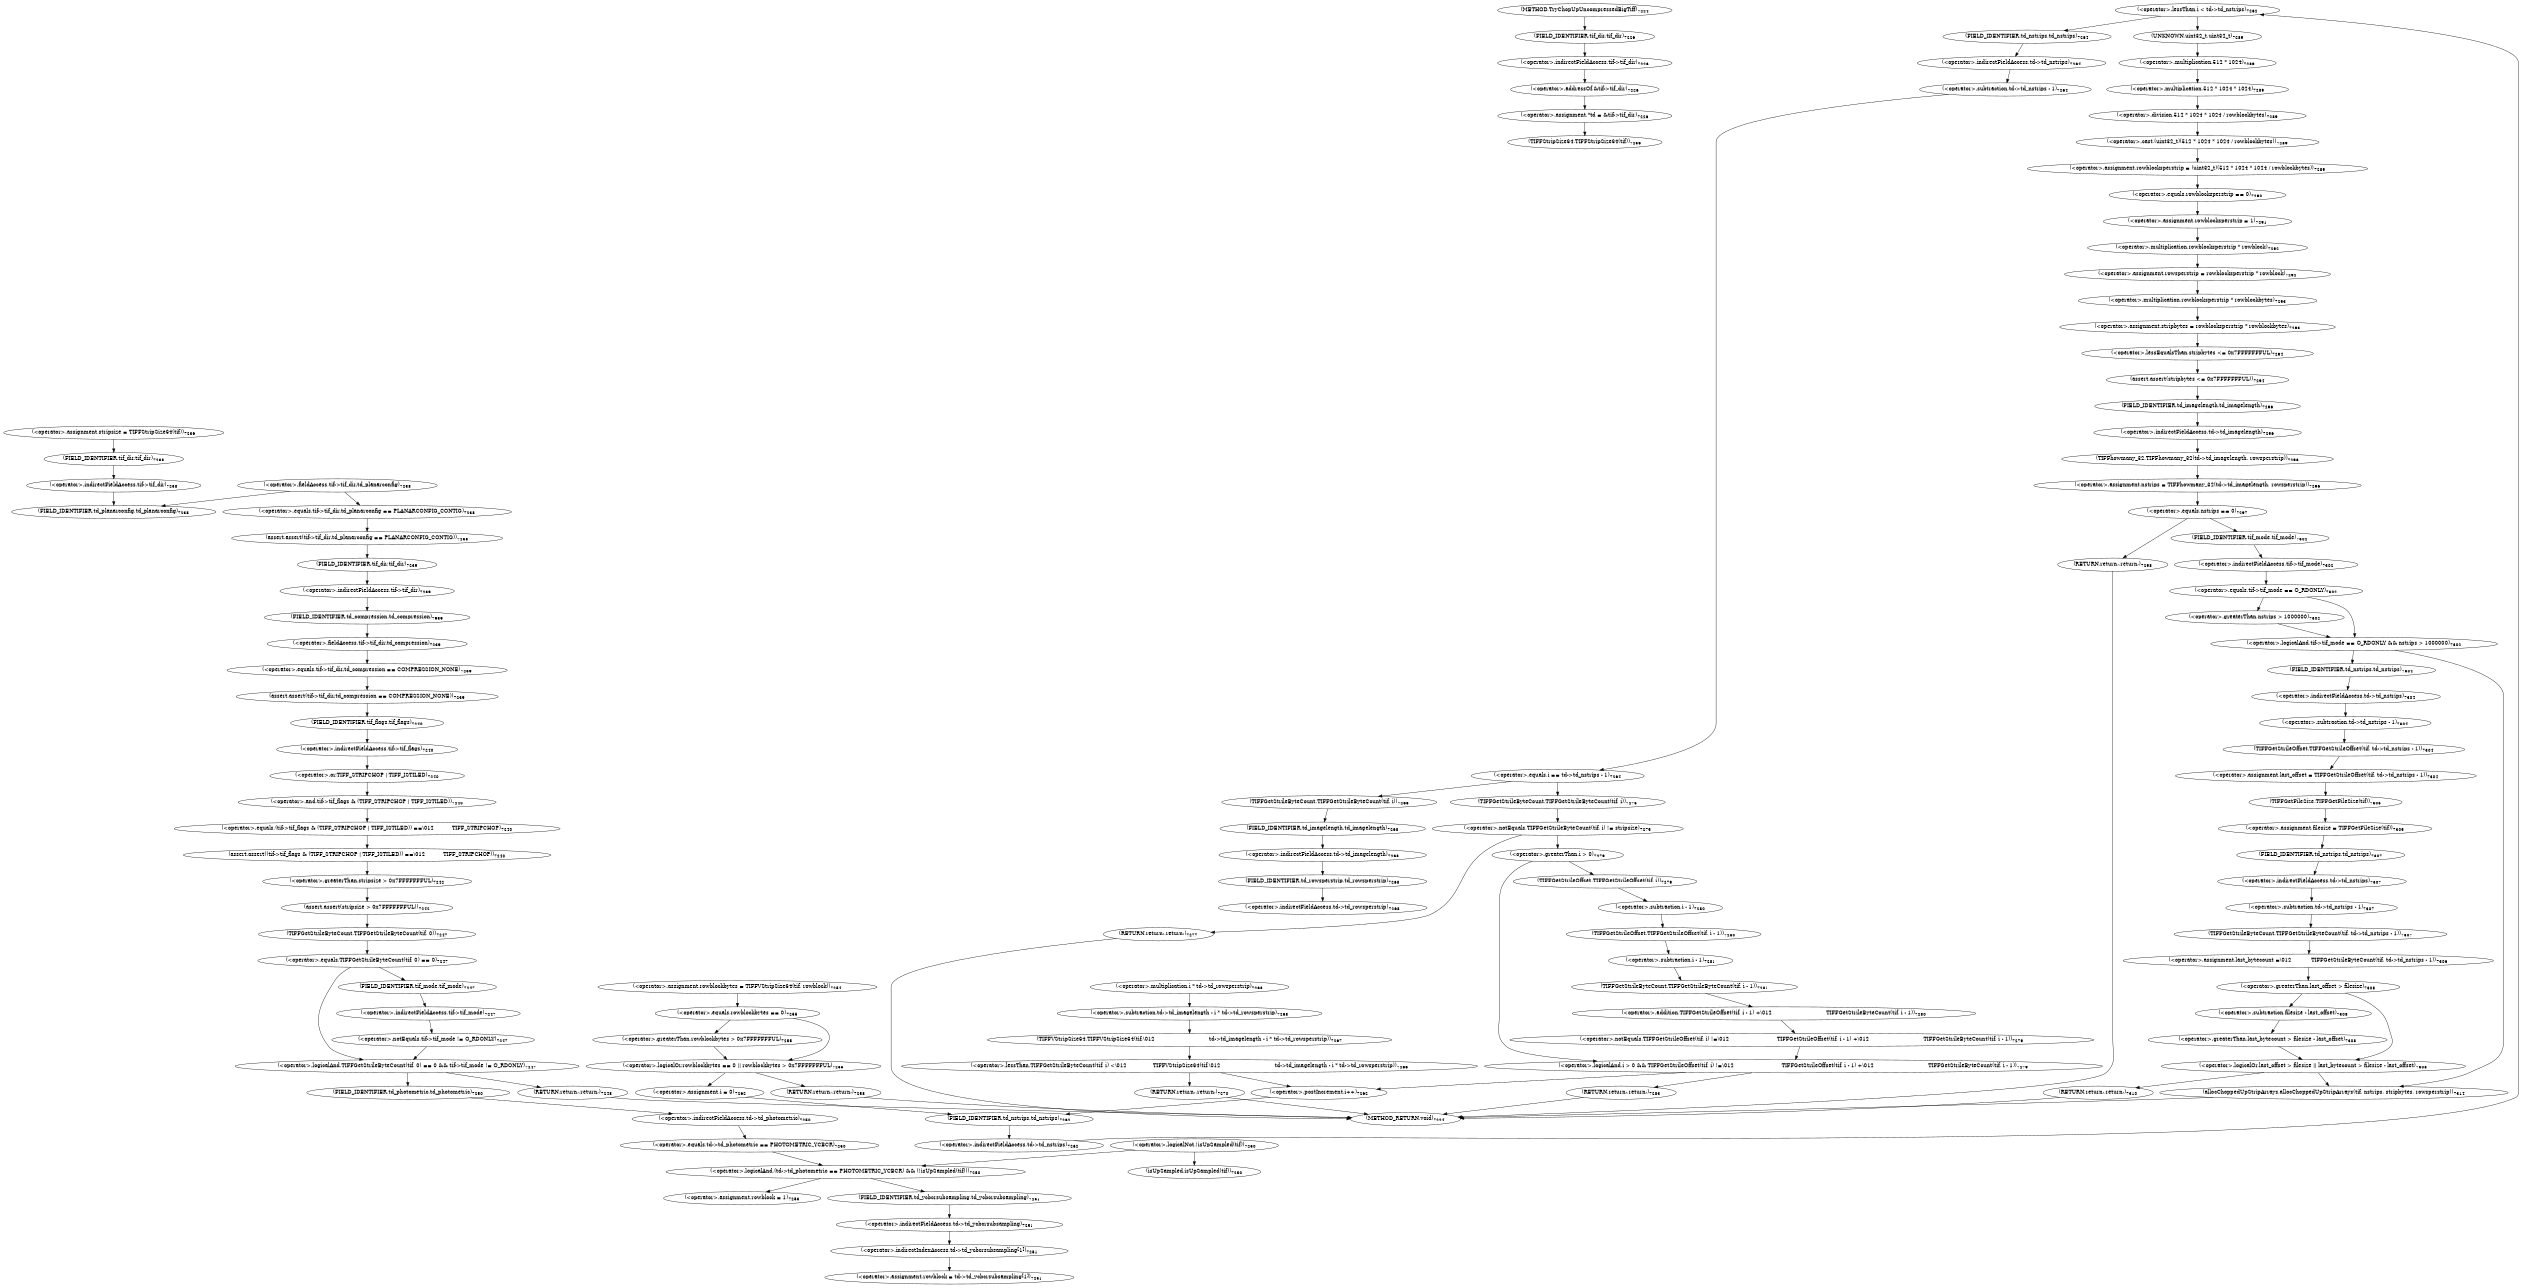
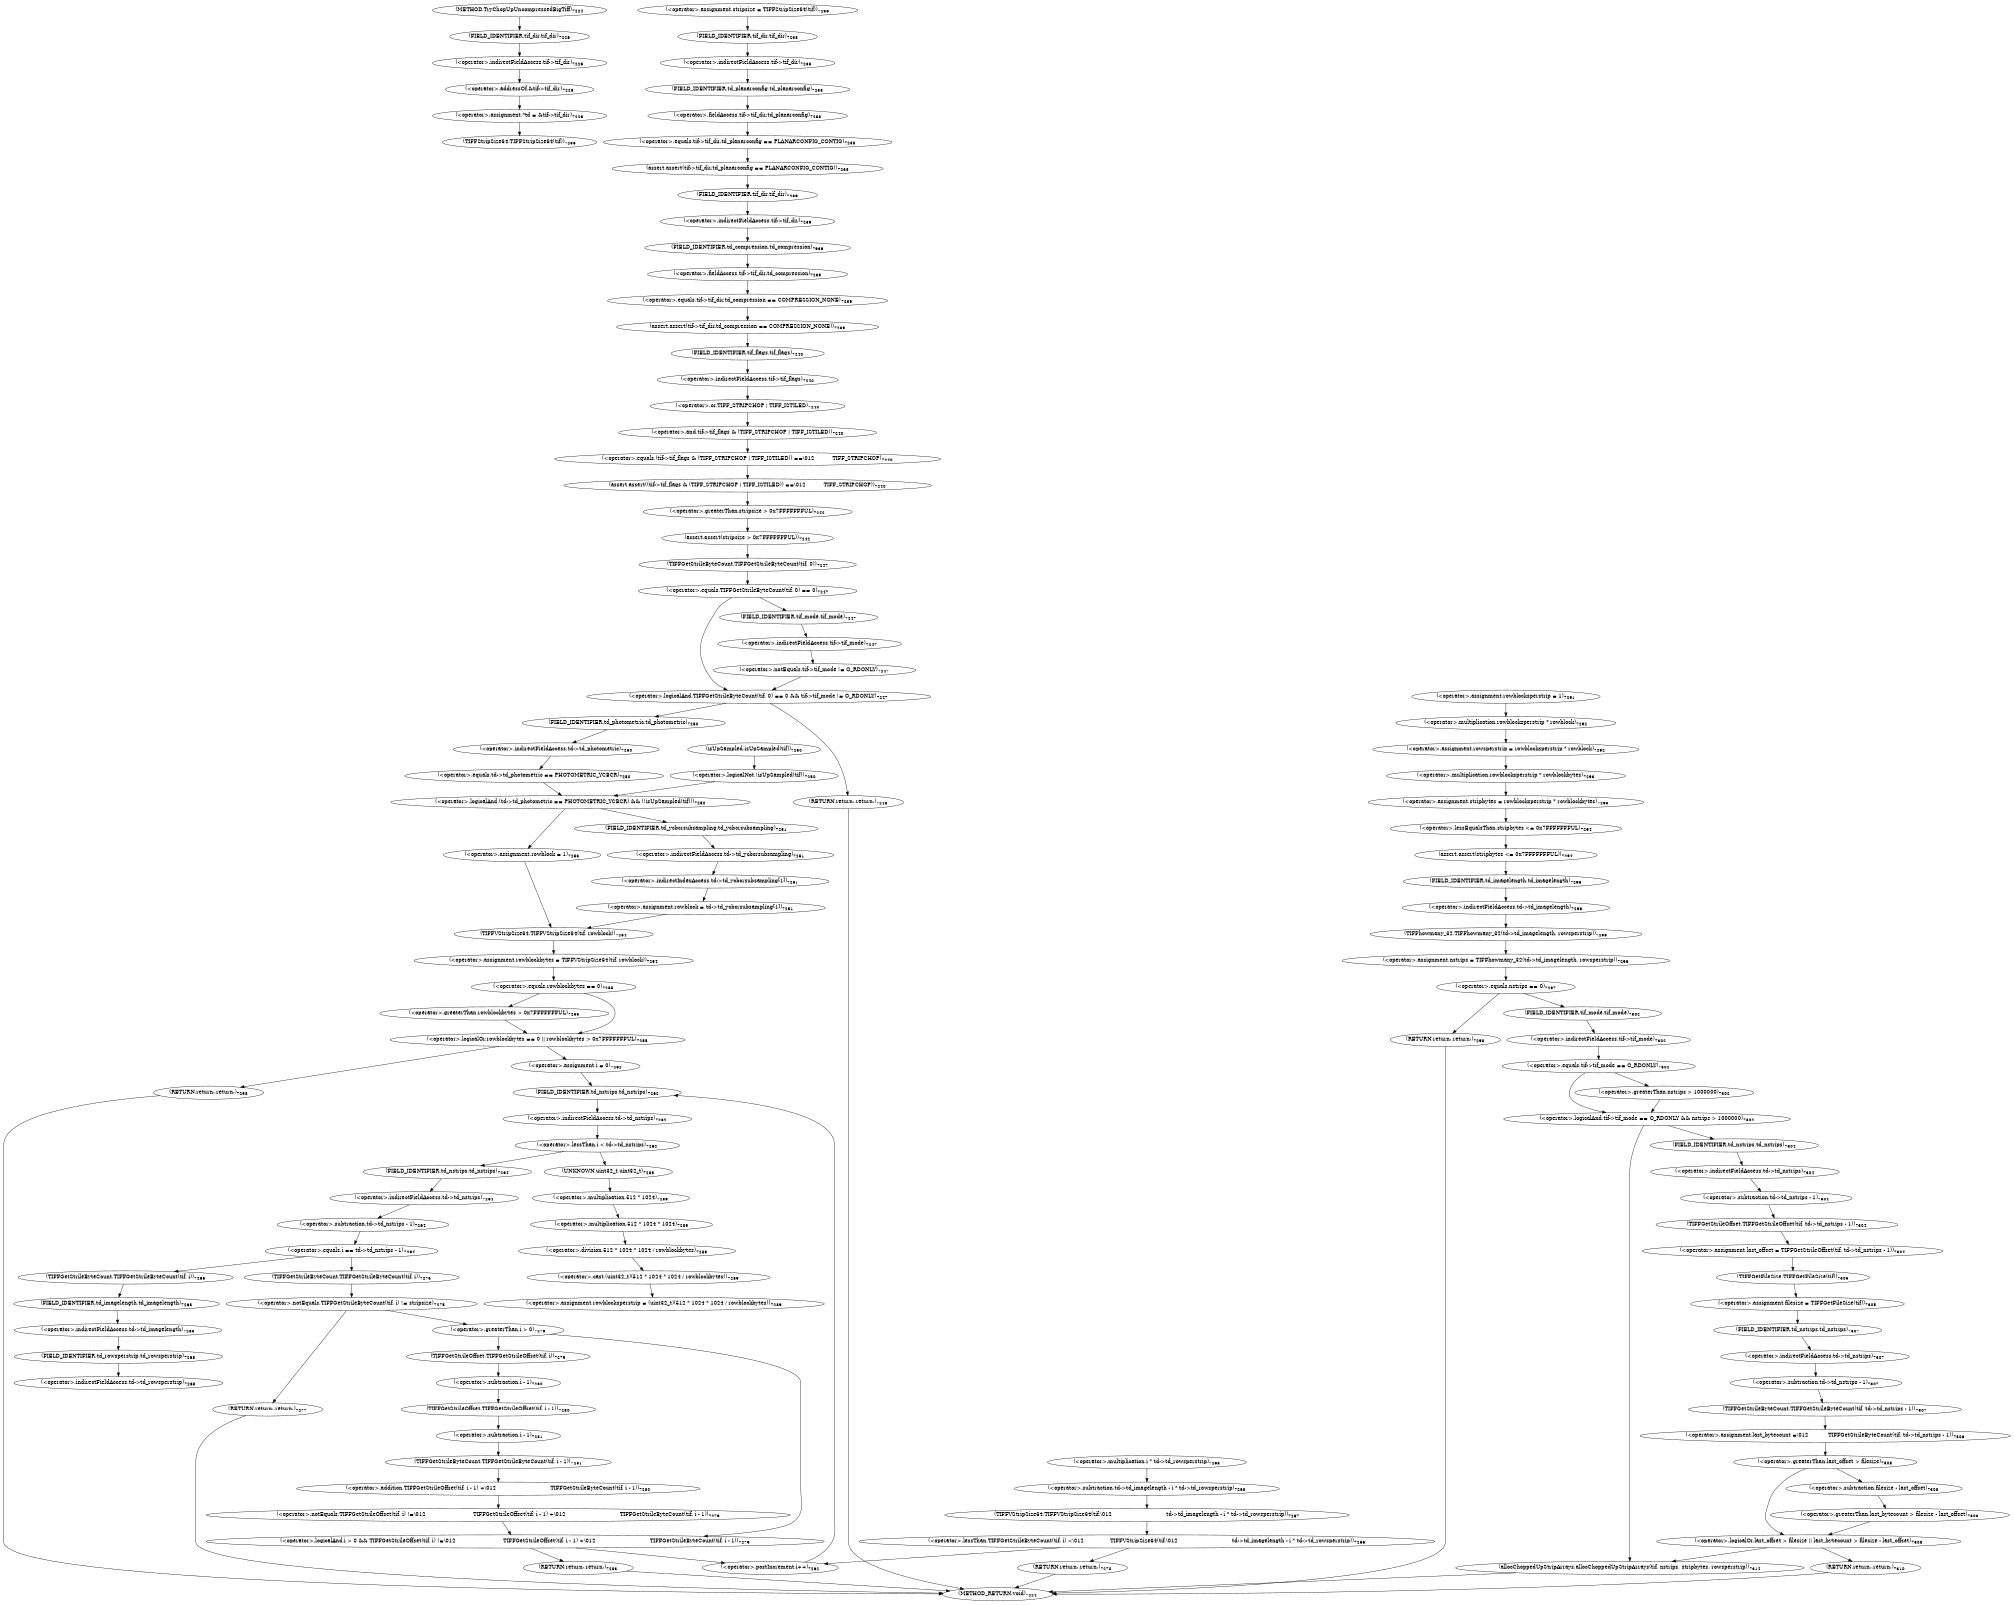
node "(<operator>.equals,rowblocksperstrip == 0)": removed
edge "(<operator>.fieldAccess,tif->tif_dir.td_planarconfig)" -> "(FIELD_IDENTIFIER,td_planarconfig,td_planarconfig)": reversed
node "(TIFFVStripSize64,TIFFVStripSize64(tif, rowblock))": added
edge "(<operator>.logicalNot,!isUpSampled(tif))" -> "(isUpSampled,isUpSampled(tif))": reversed
